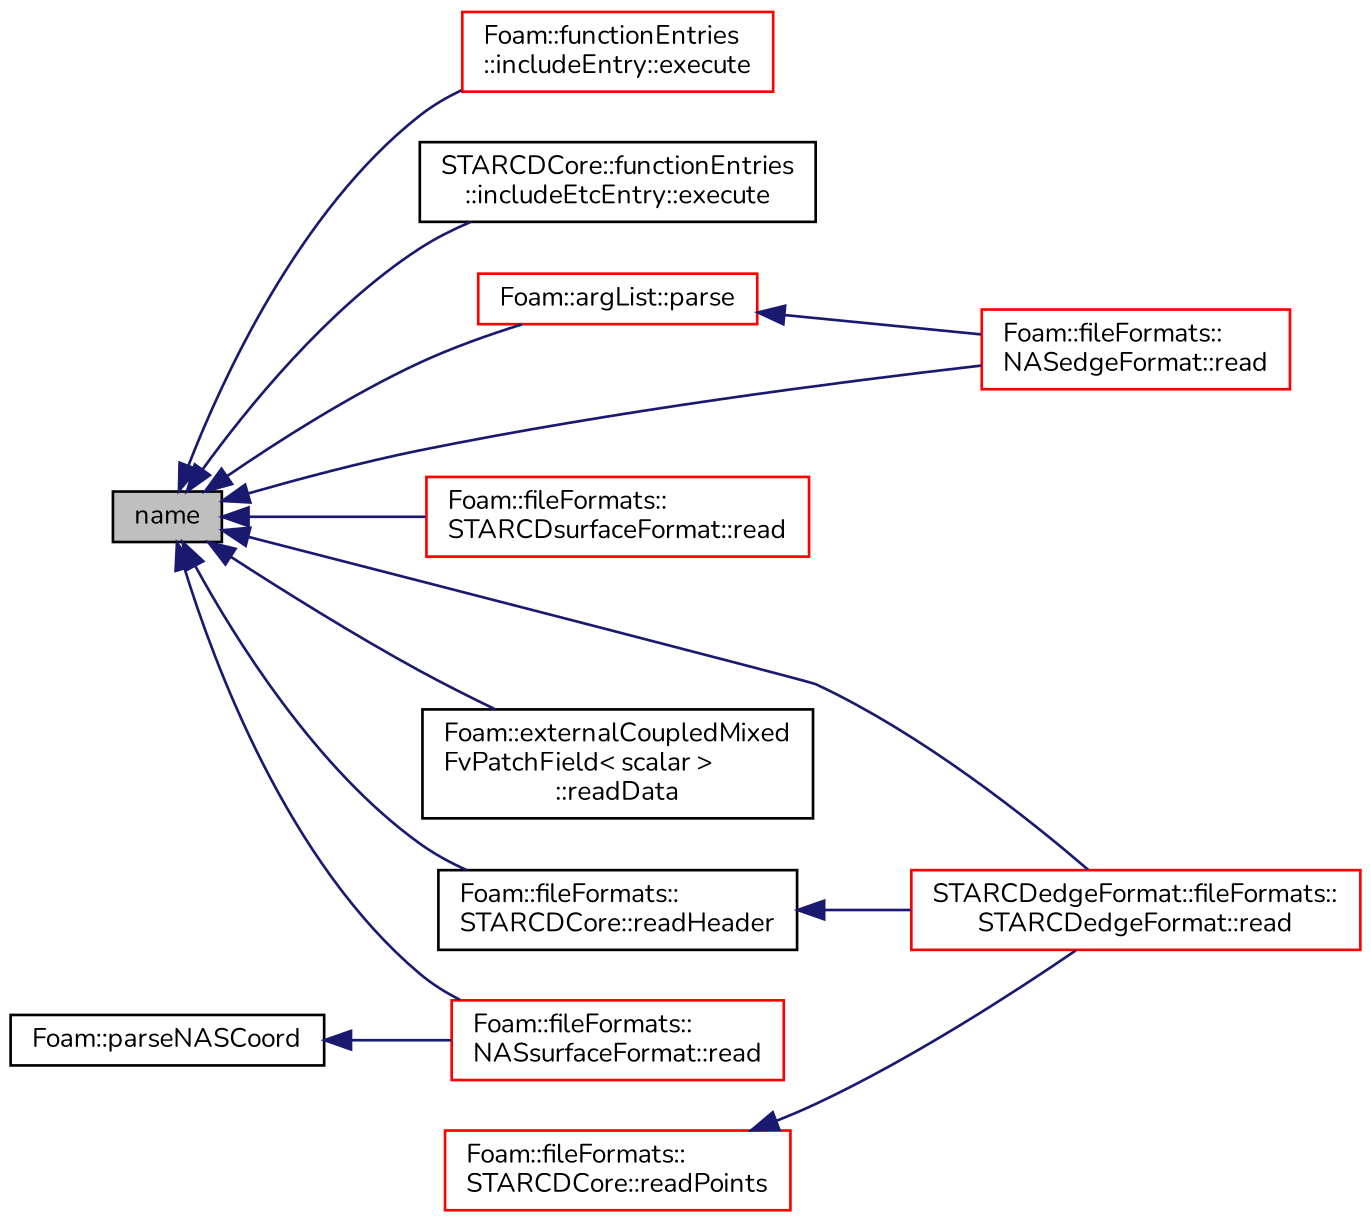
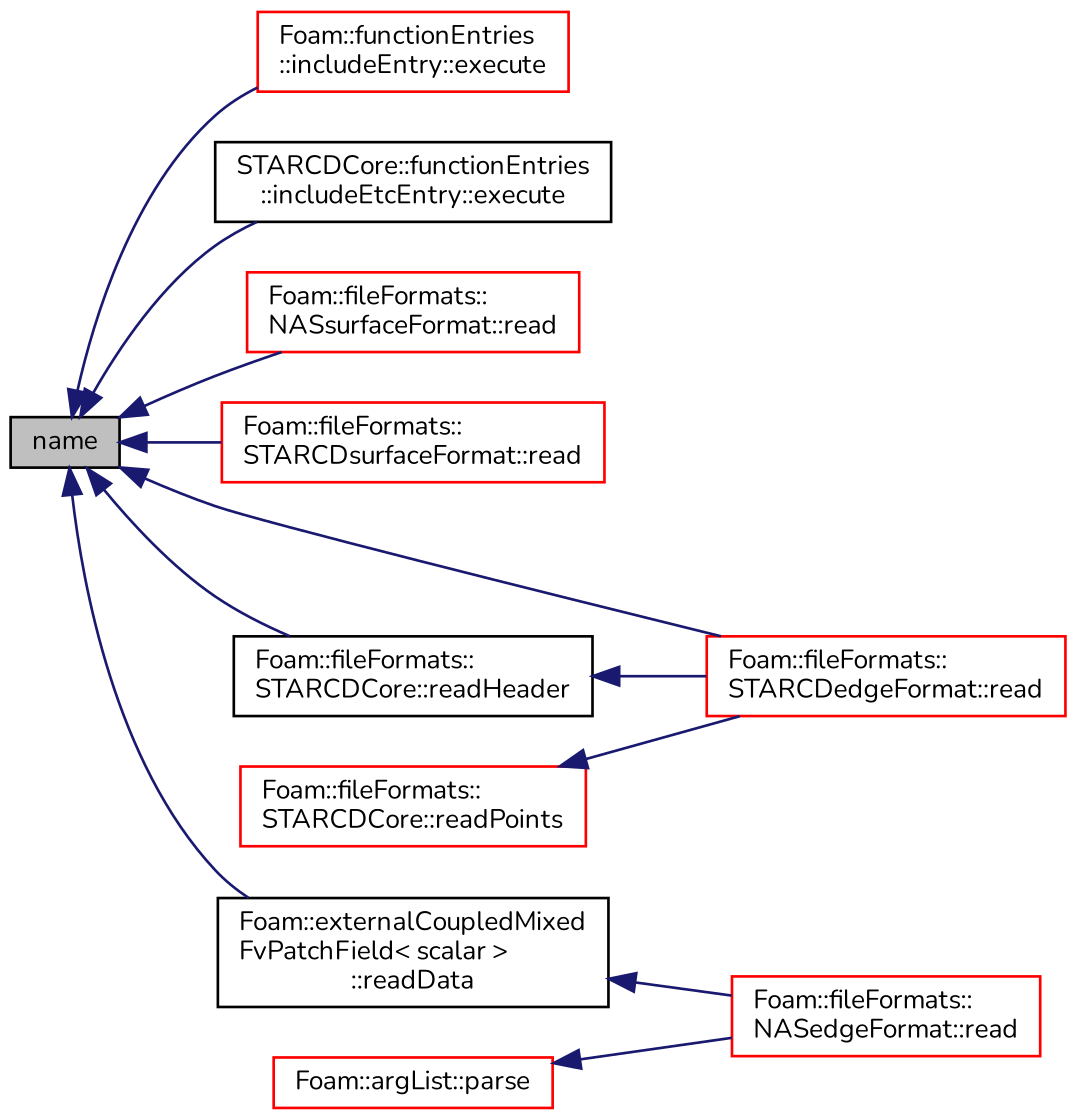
edge "Foam::argList::parse" -> "name": removed
edge "Foam::fileFormats:: NASedgeFormat::read" -> "name": now "Foam::fileFormats:: NASedgeFormat::read" -> "Foam::externalCoupledMixed FvPatchField< scalar > ::readData"
node "STARCDedgeFormat::fileFormats:: STARCDedgeFormat::read": label "STARCDedgeFormat::fileFormats:: STARCDedgeFormat::read" -> "Foam::fileFormats:: STARCDedgeFormat::read"
node "Foam::parseNASCoord": removed
